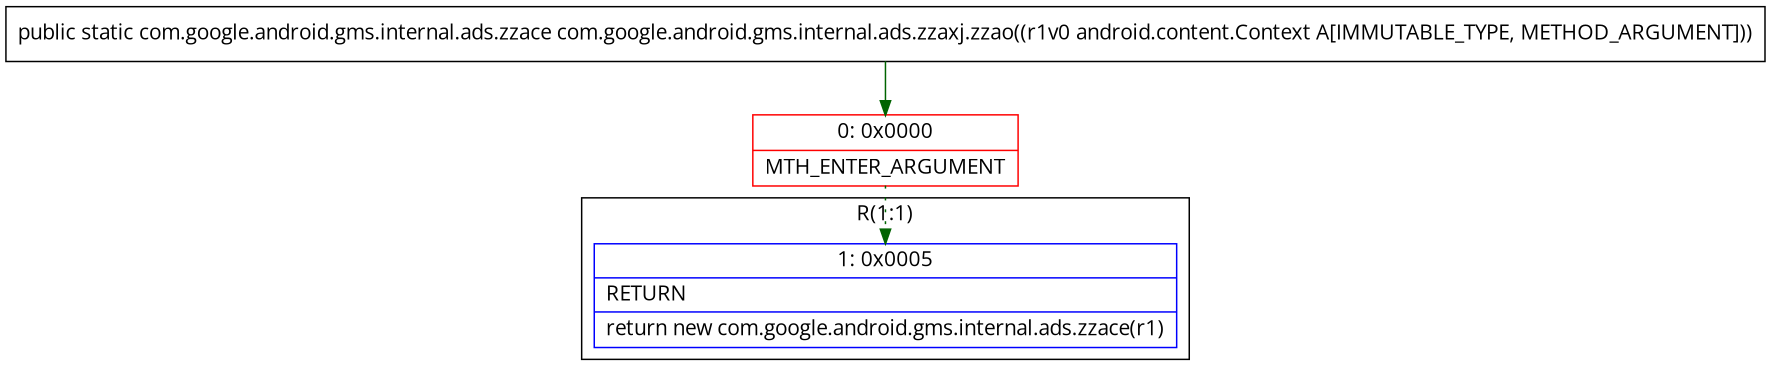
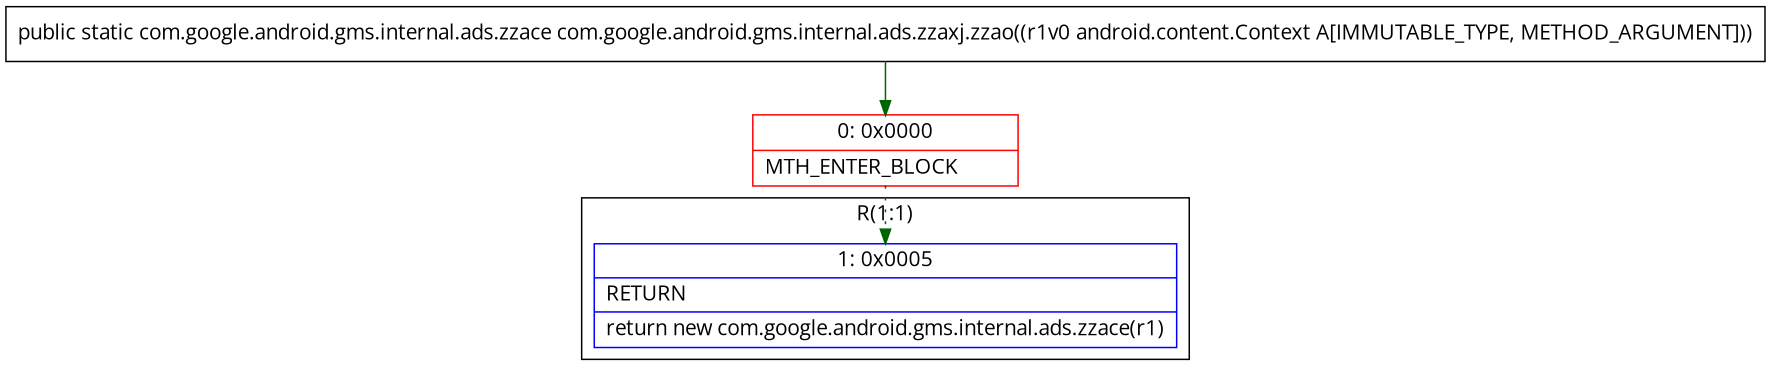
node "0: 0x0000": text "MTH_ENTER_ARGUMENT" -> "MTH_ENTER_BLOCK"
